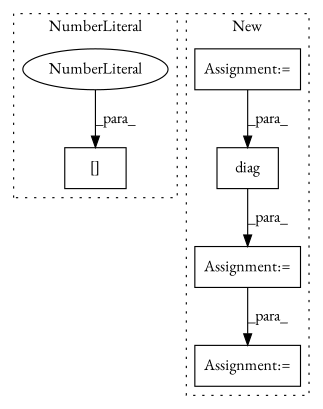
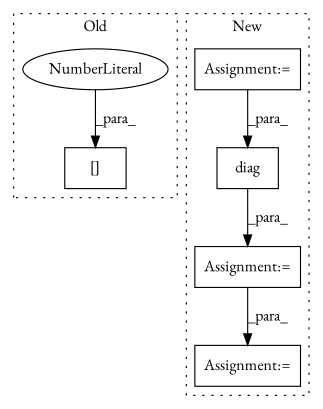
cluster "NumberLiteral": label "NumberLiteral" -> "Old"
